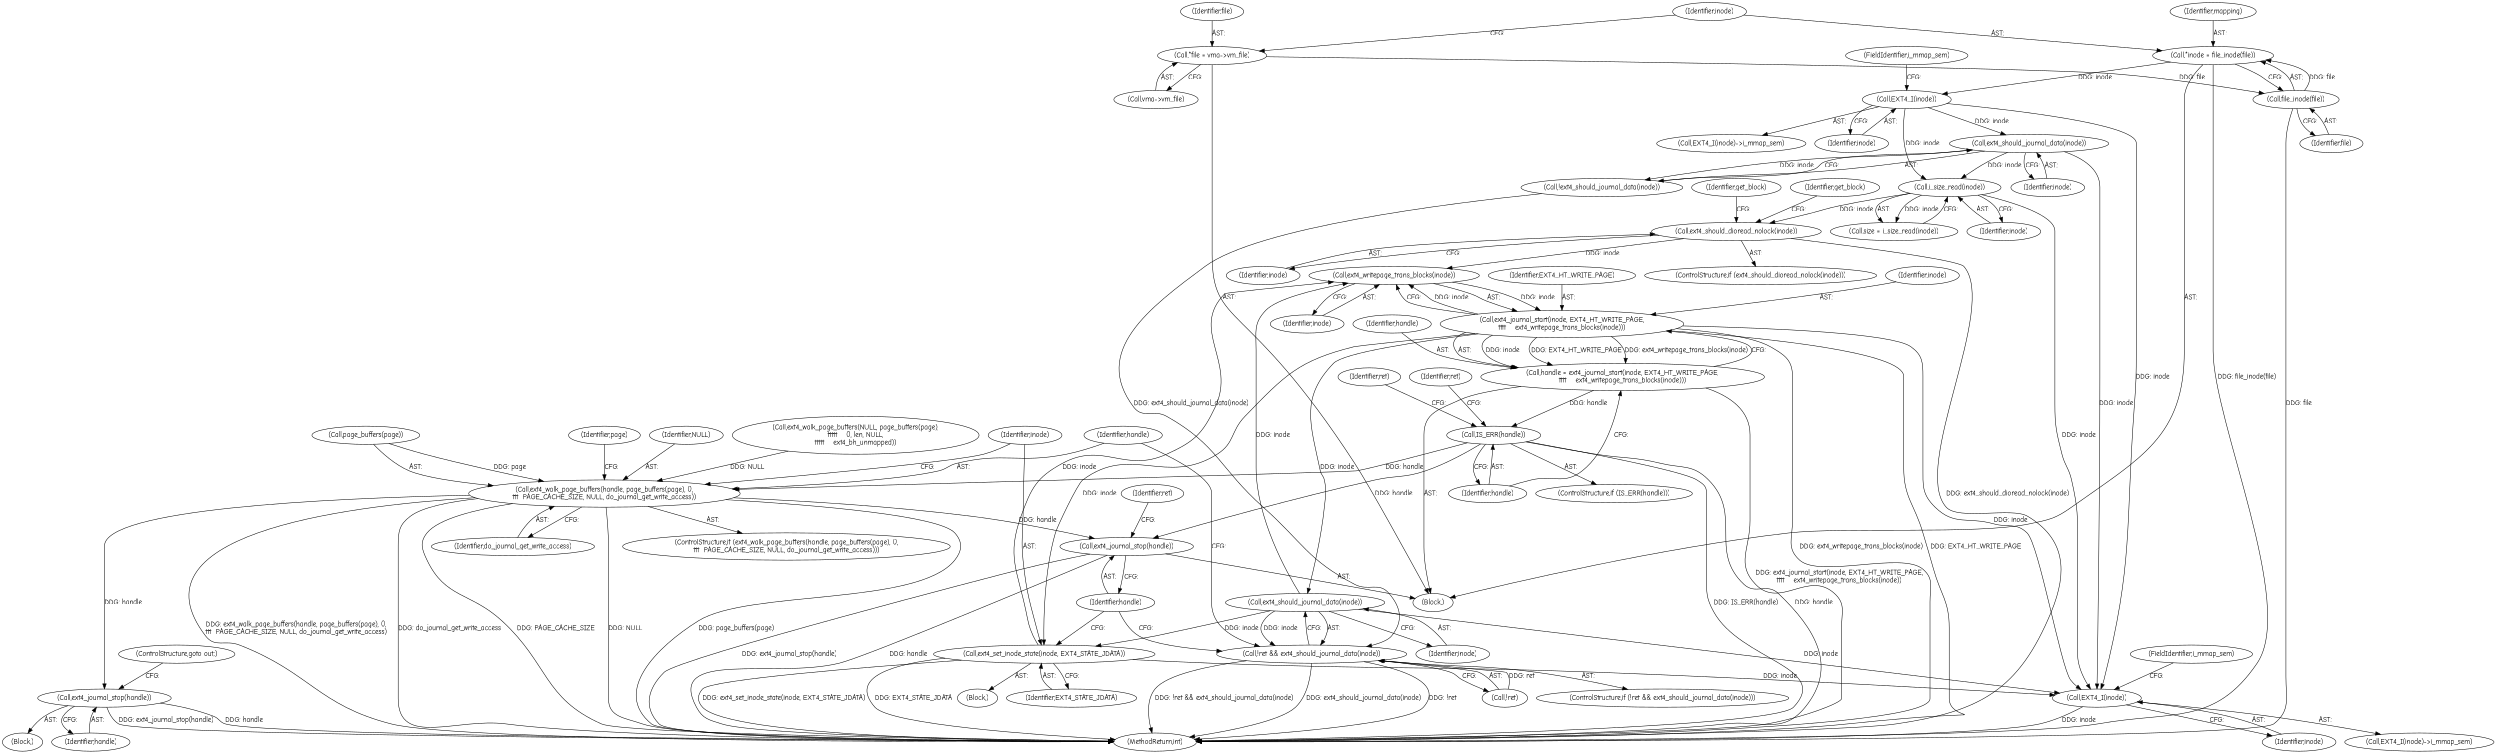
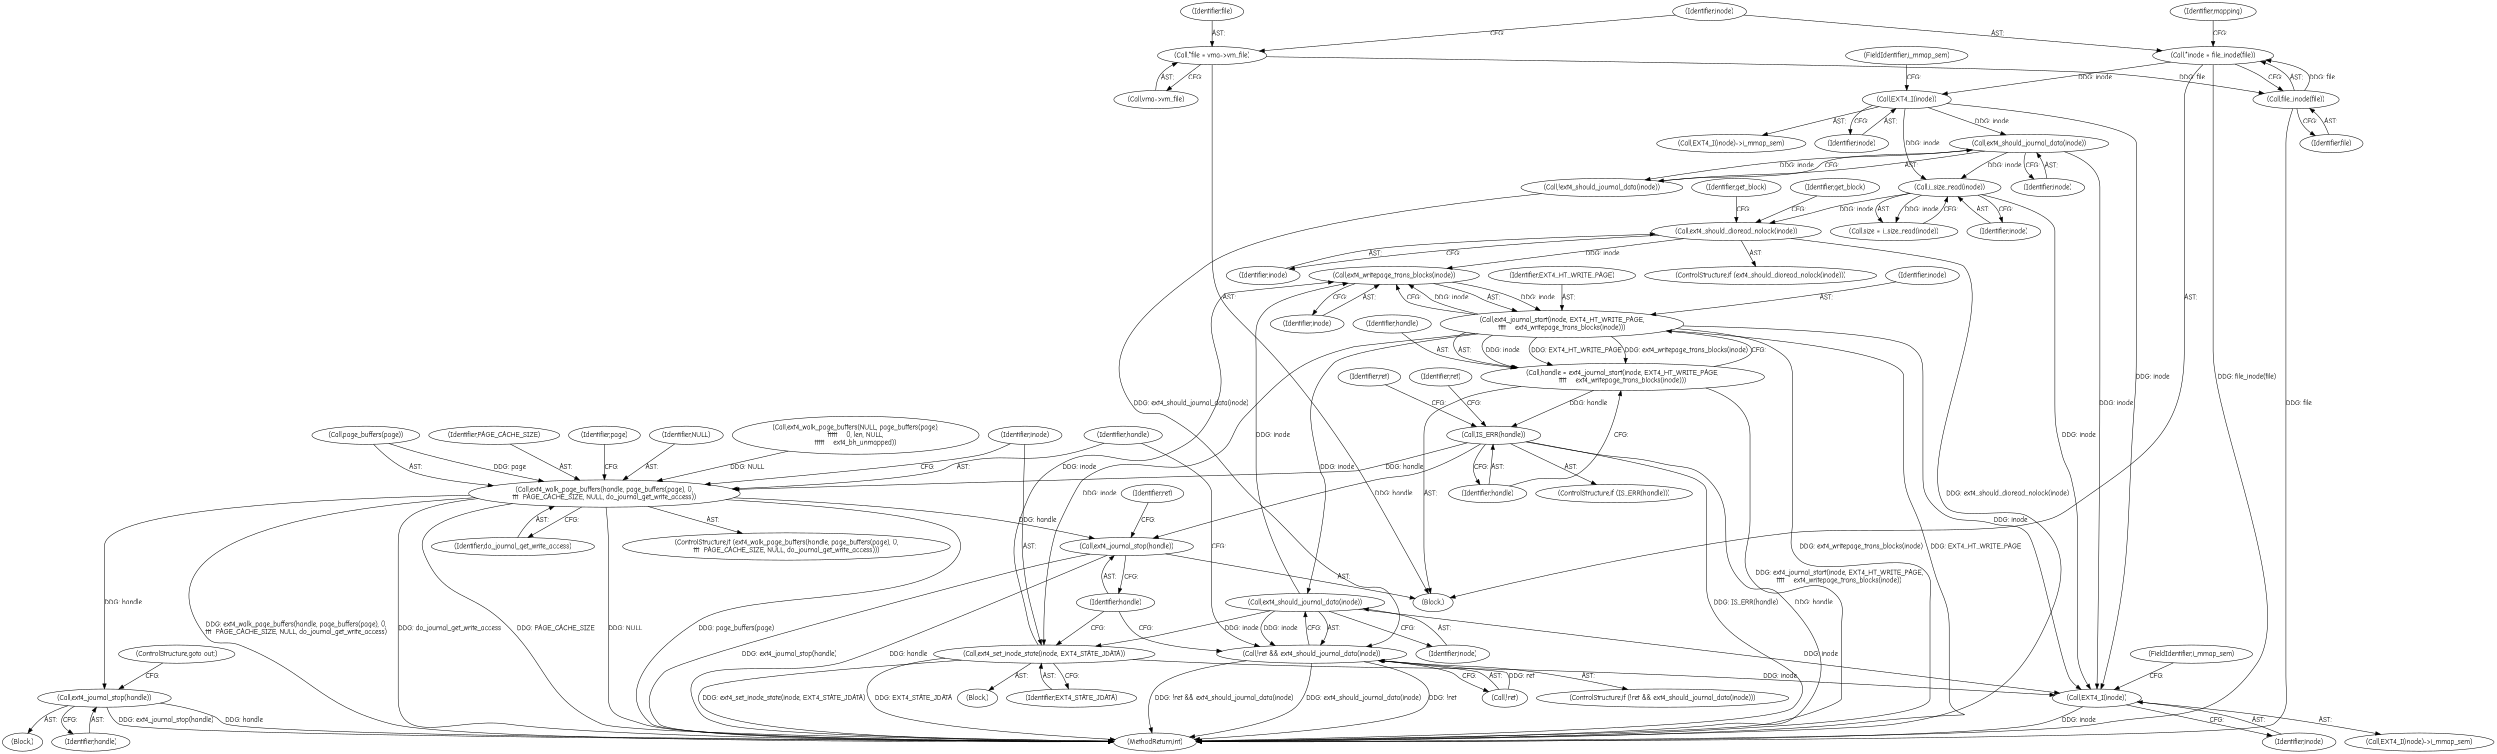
edge "(Identifier,mapping)" -> "(Call,*inode = file_inode(file))": label "AST: " -> "CFG: "
node "(Identifier,PAGE_CACHE_SIZE)": added
